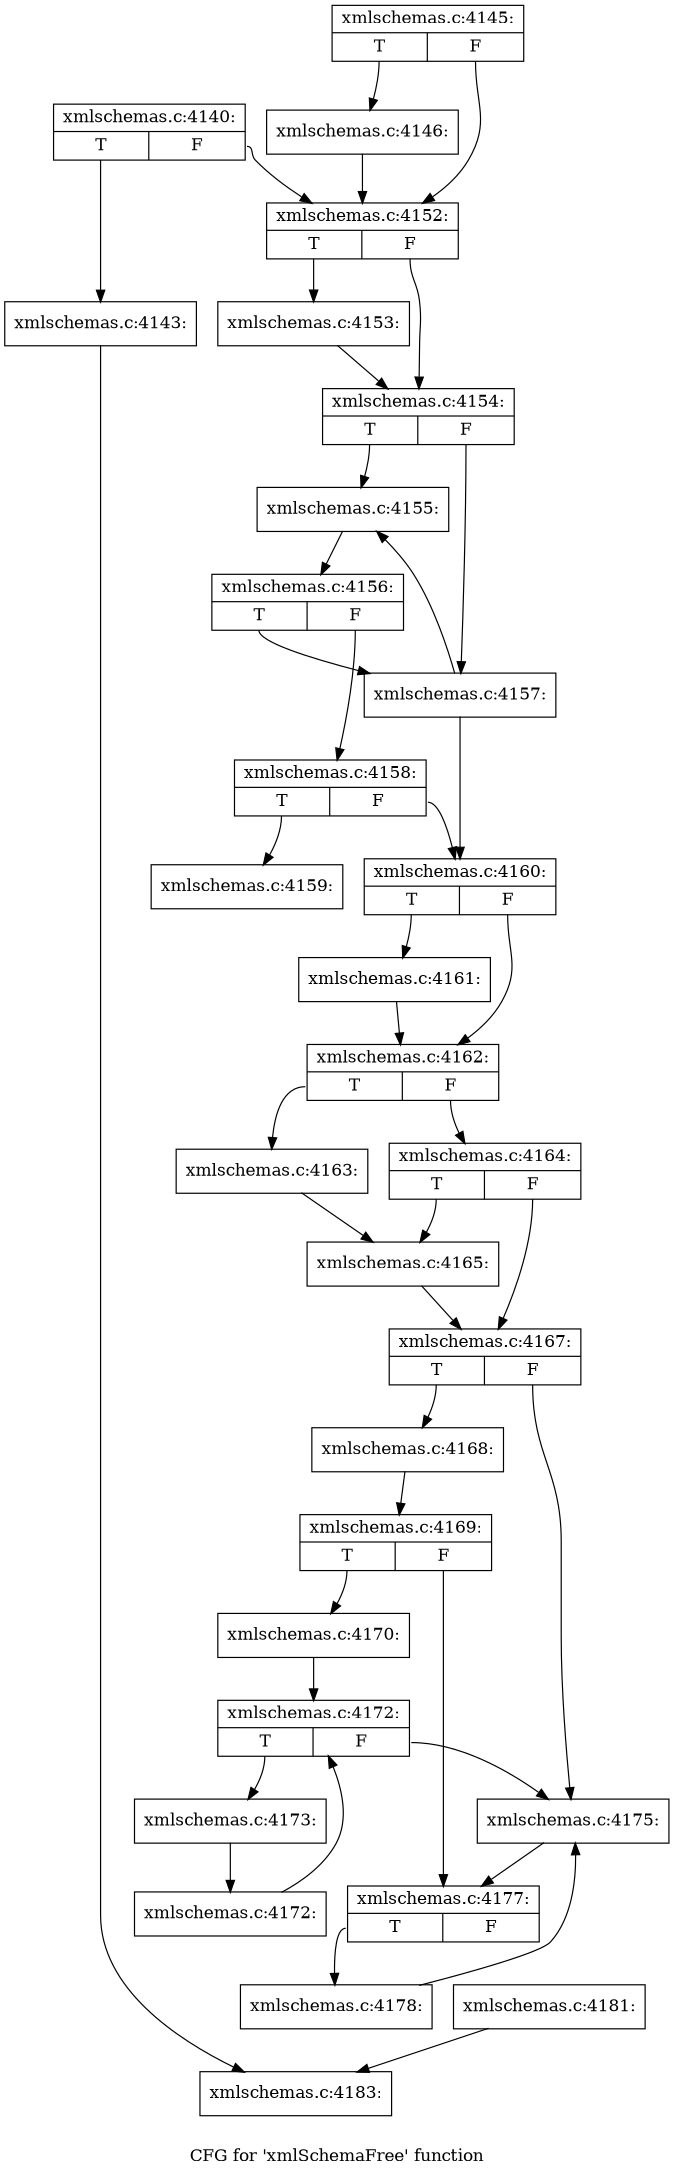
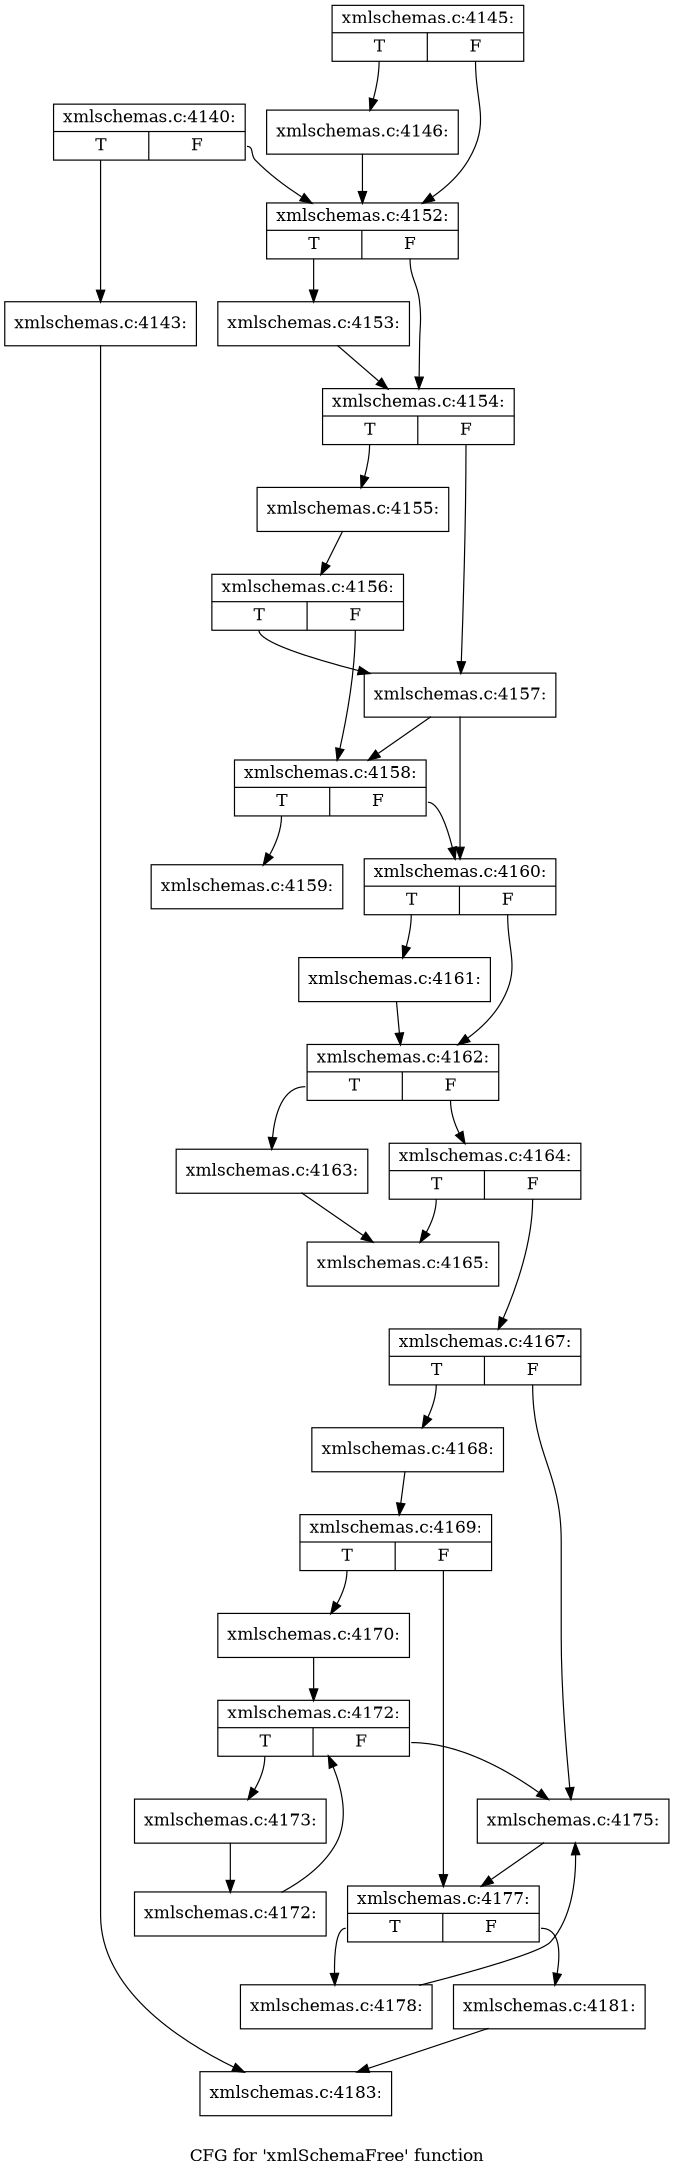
edge "xmlschemas.c:4157:" -> "xmlschemas.c:4155:": now "xmlschemas.c:4157:" -> "xmlschemas.c:4158:"
edge "xmlschemas.c:4165:" -> "xmlschemas.c:4167:": removed
edge "xmlschemas.c:4177:" -> "xmlschemas.c:4181:": added
